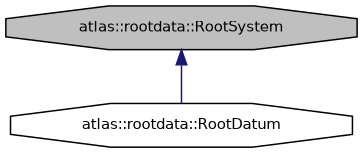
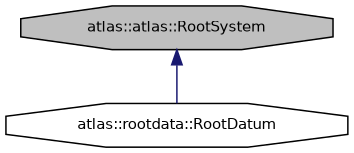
node "atlas::rootdata::RootSystem": label "atlas::rootdata::RootSystem" -> "atlas::atlas::RootSystem"
